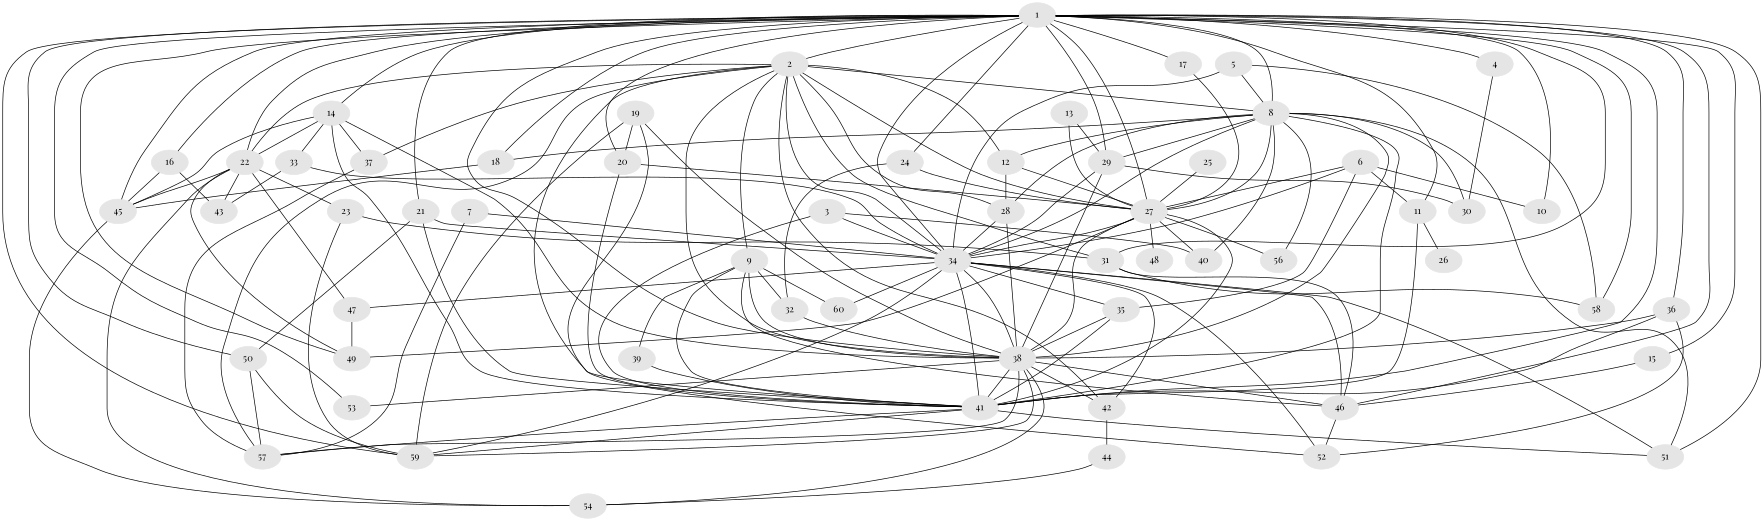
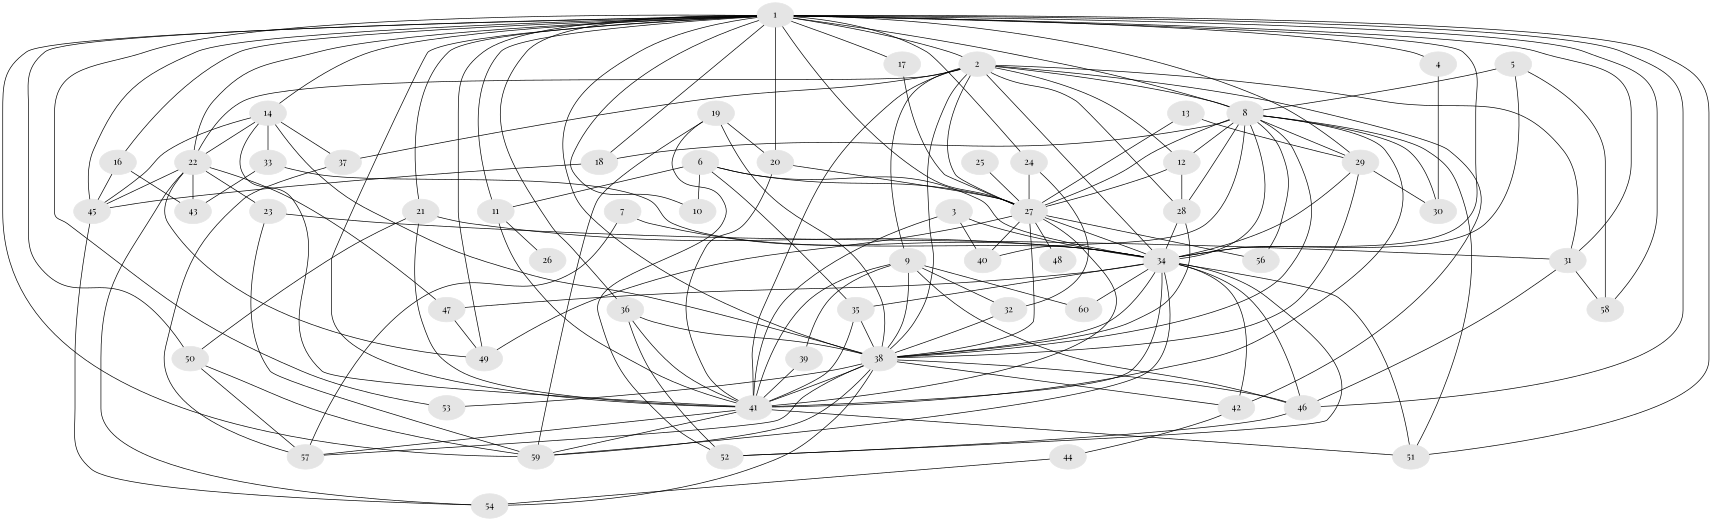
edge "2" -- "57": removed
node "15": removed
